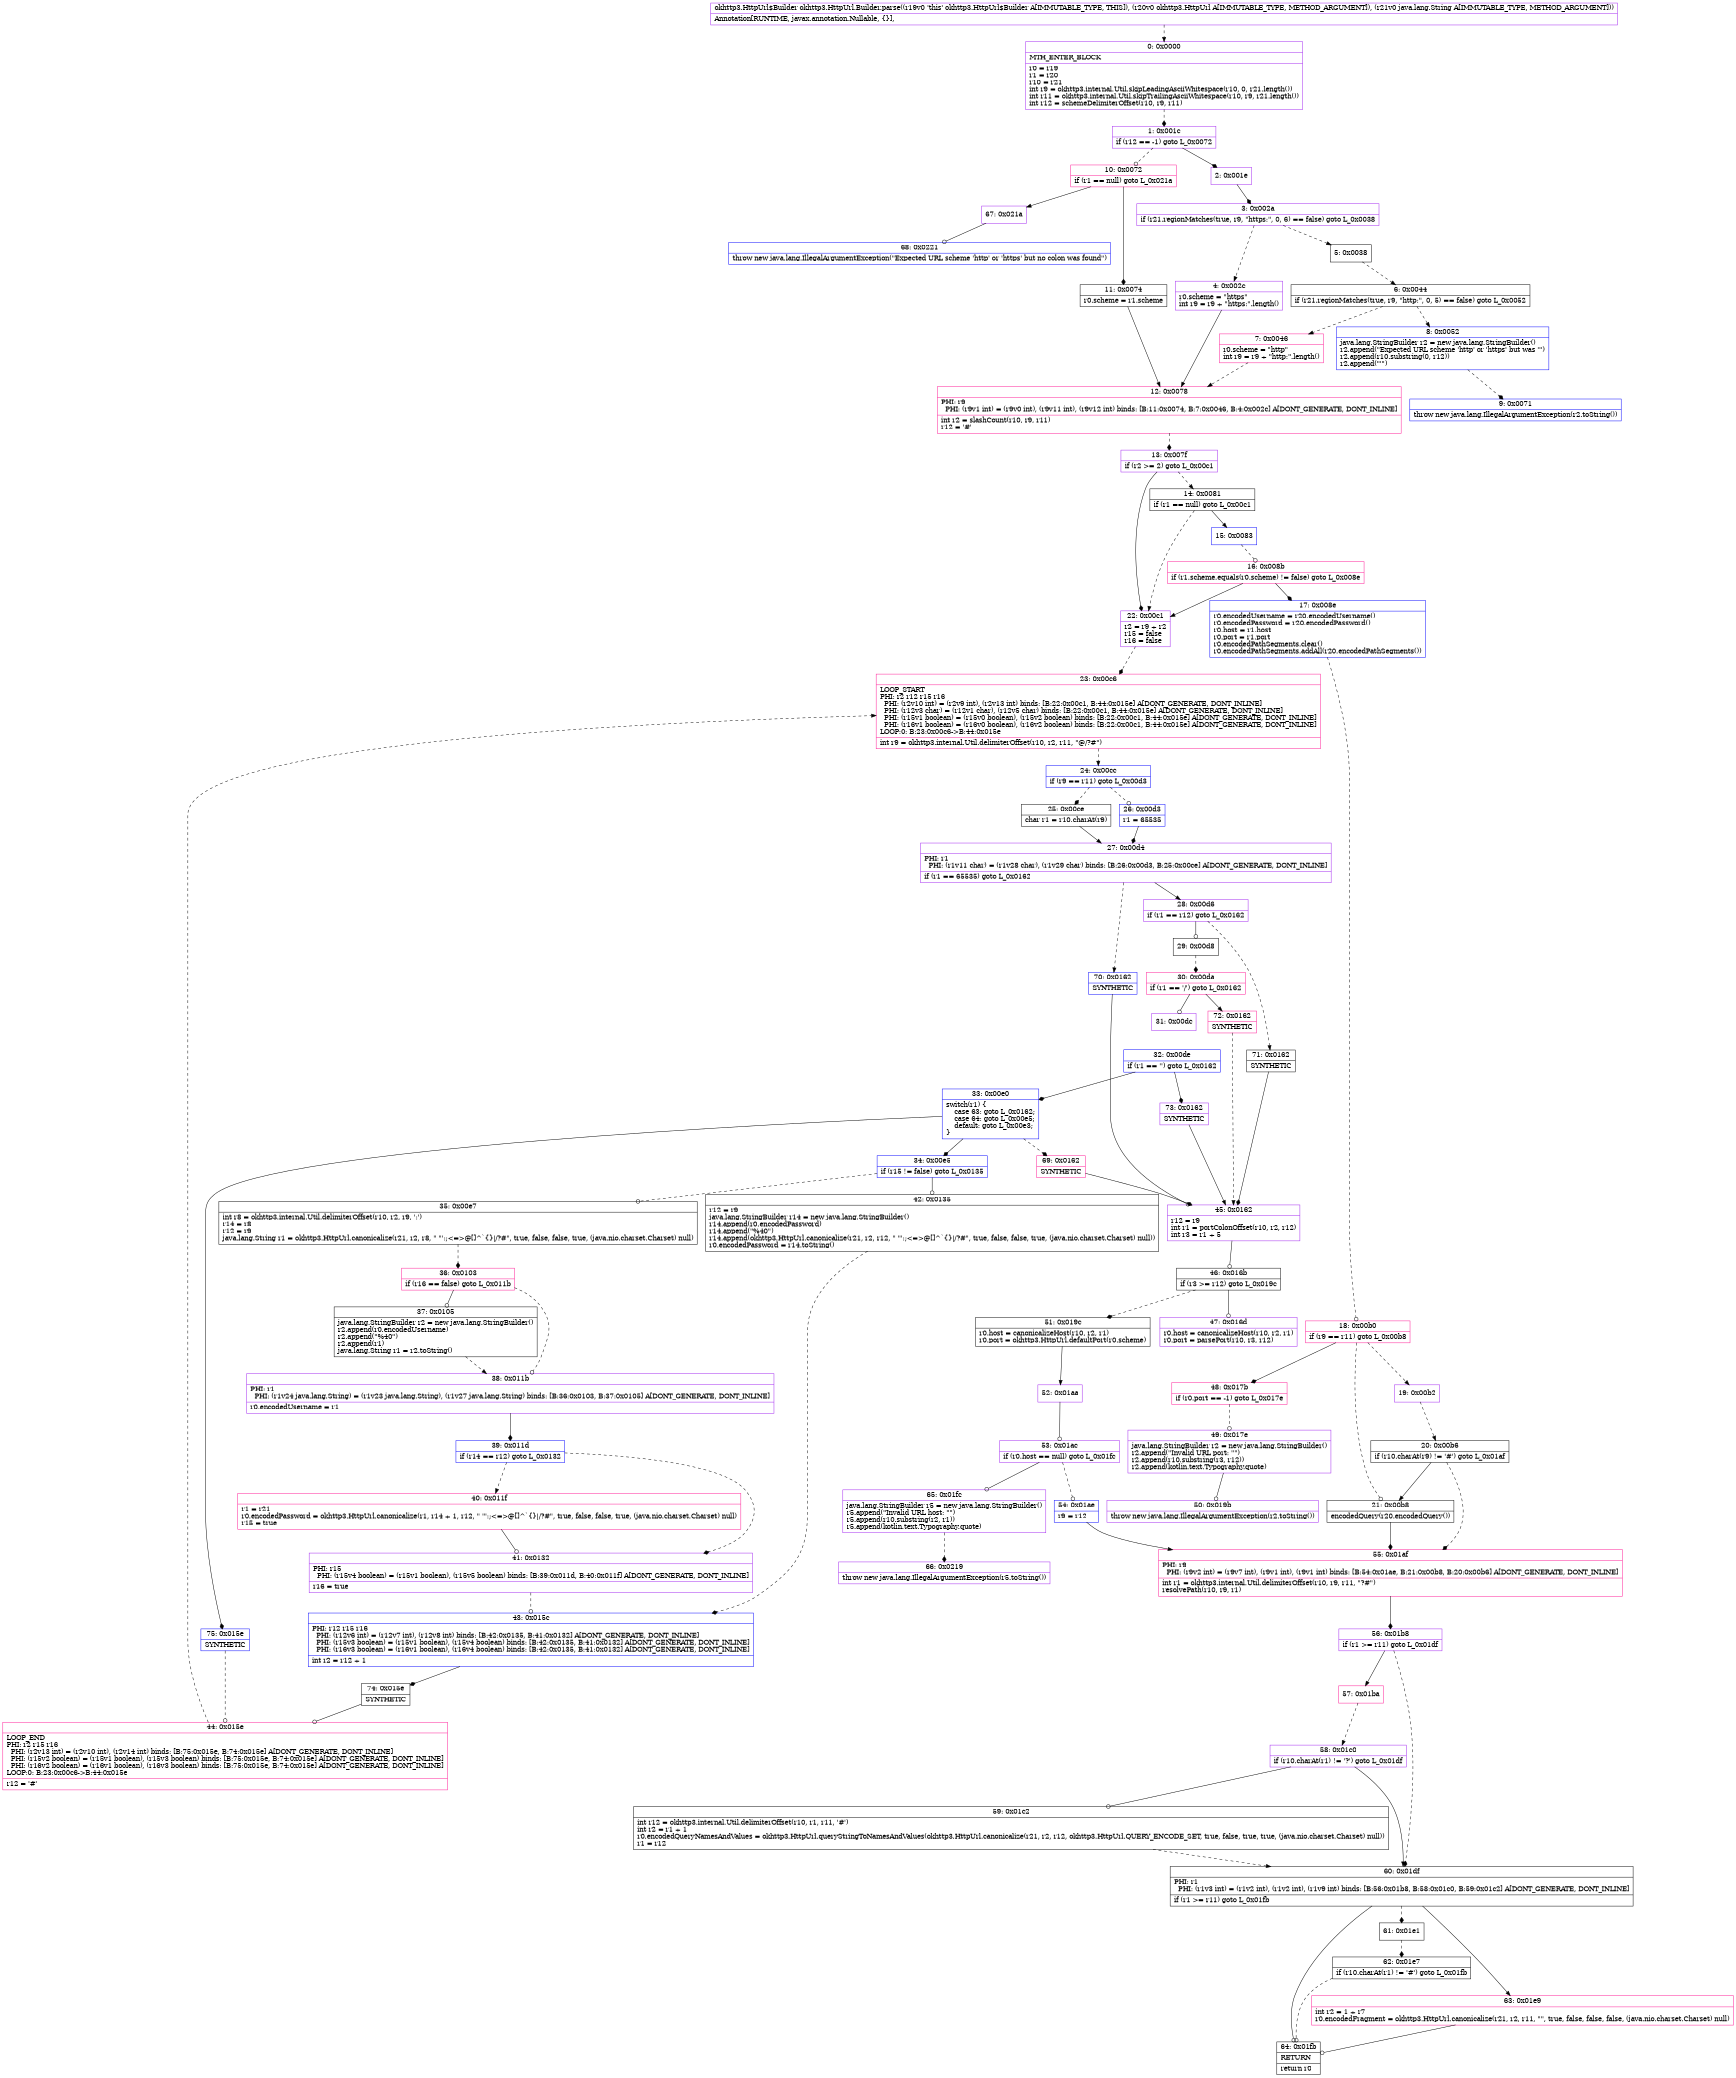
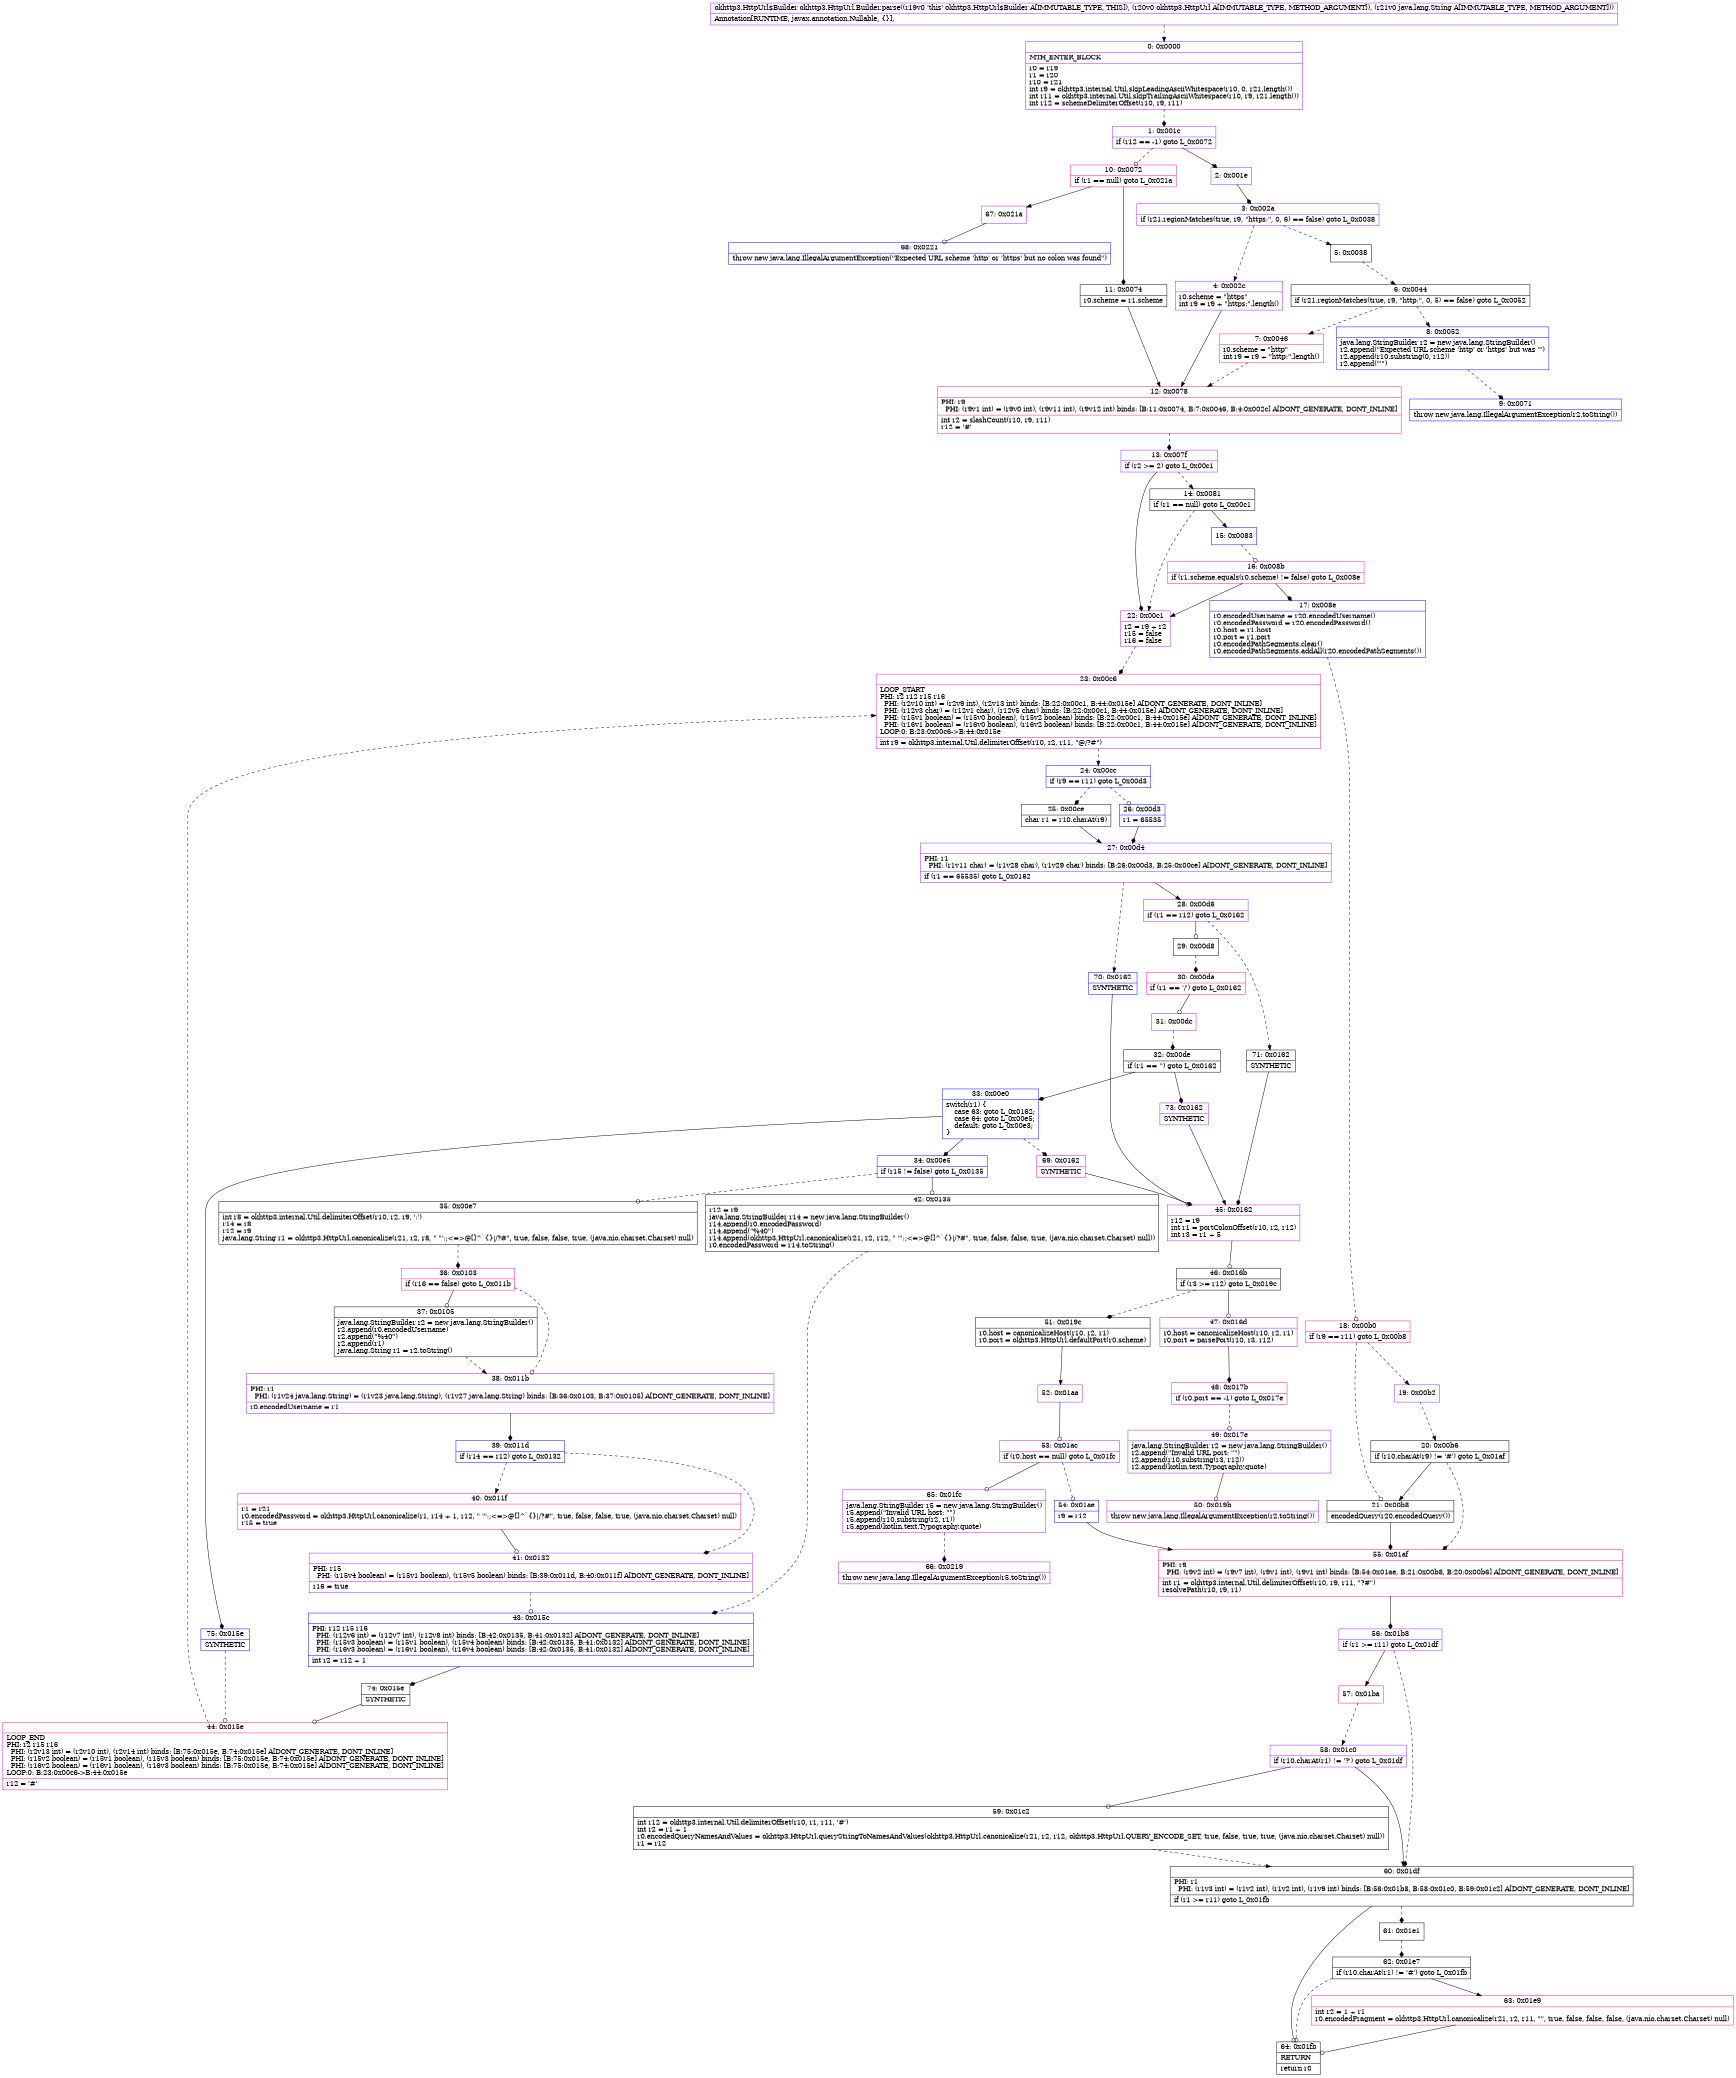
node "72: 0x0162": removed
edge "31: 0x00dc" -> "32: 0x00de": added
node "32: 0x00de": color blue -> black
edge "18: 0x00b0" -> "48: 0x017b": now "47: 0x016d" -> "48: 0x017b"
edge "60: 0x01df" -> "63: 0x01e9": now "62: 0x01e7" -> "63: 0x01e9"
node "63: 0x01e9": text "int r2 = 1 + r7" -> "int r2 = 1 + r1"
